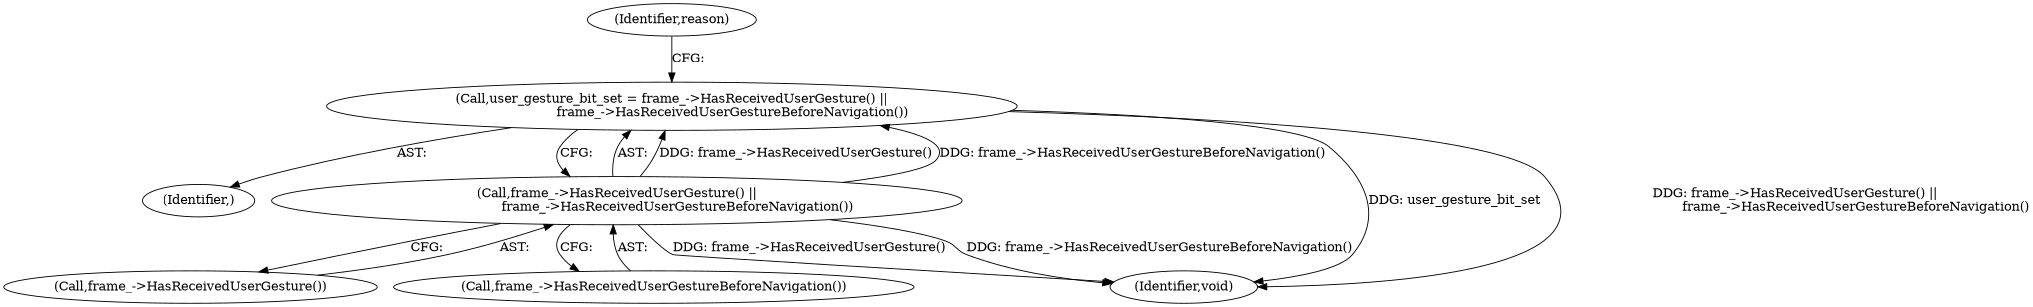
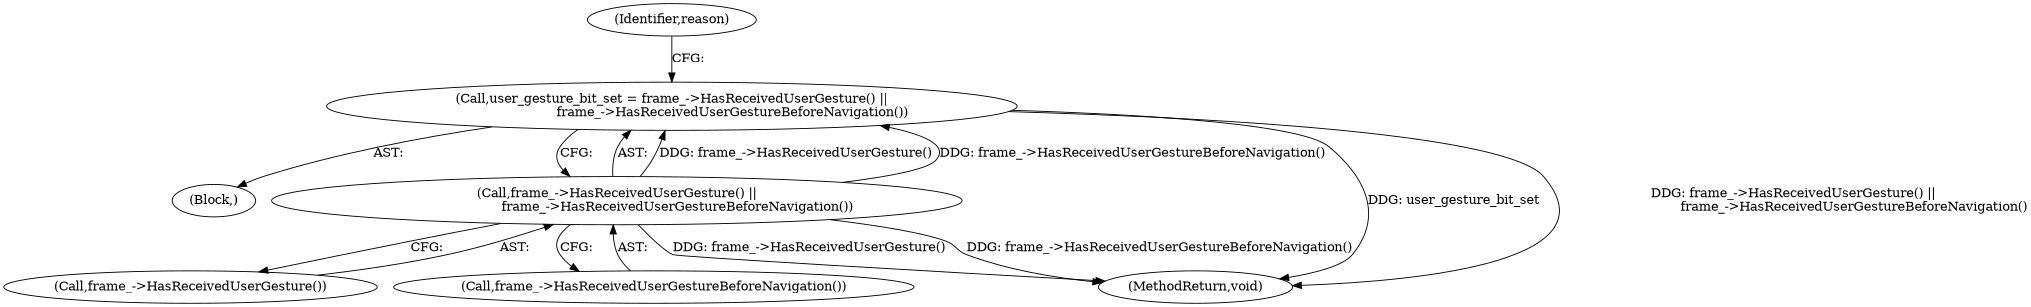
node "(Identifier,)": label "(Identifier,)" -> "(Block,)"
node "(Identifier,void)": label "(Identifier,void)" -> "(MethodReturn,void)"
